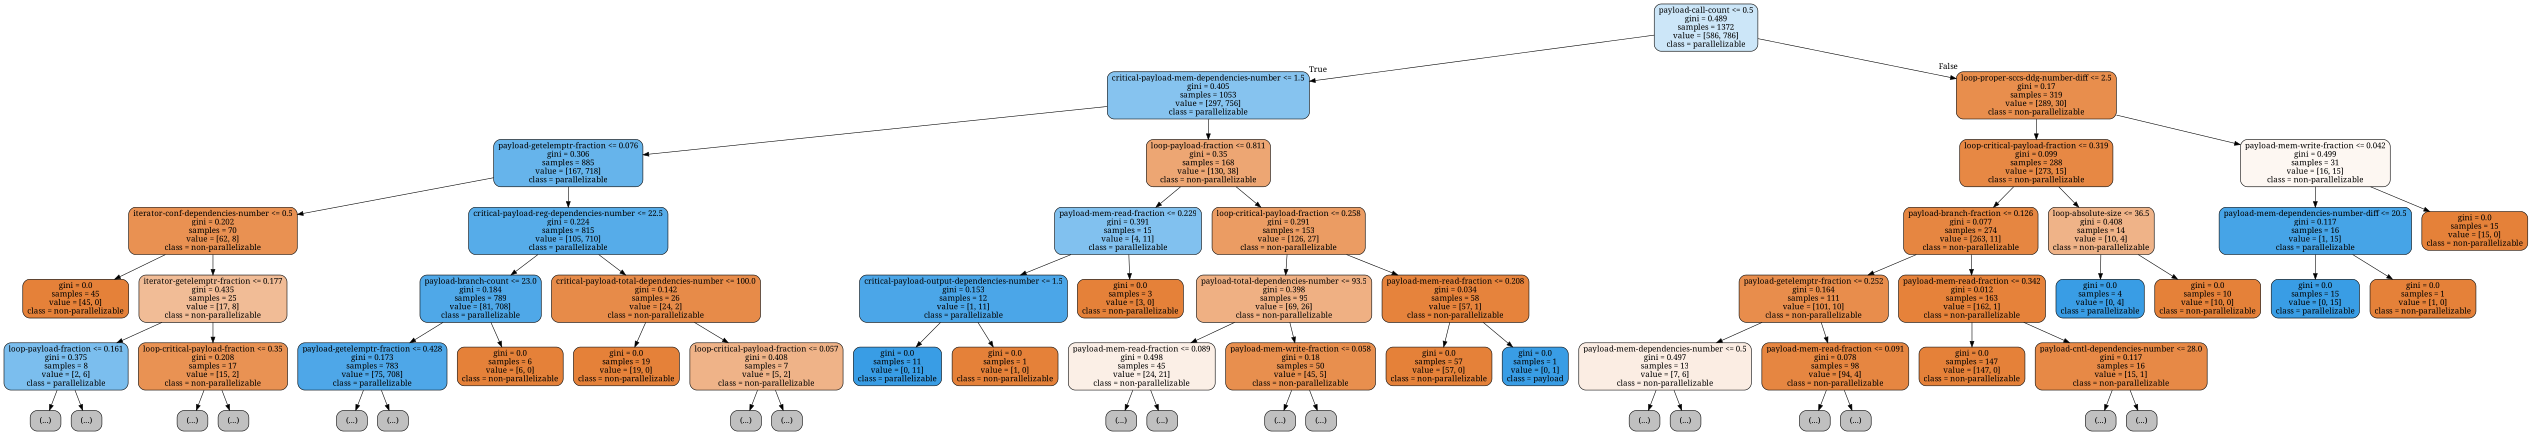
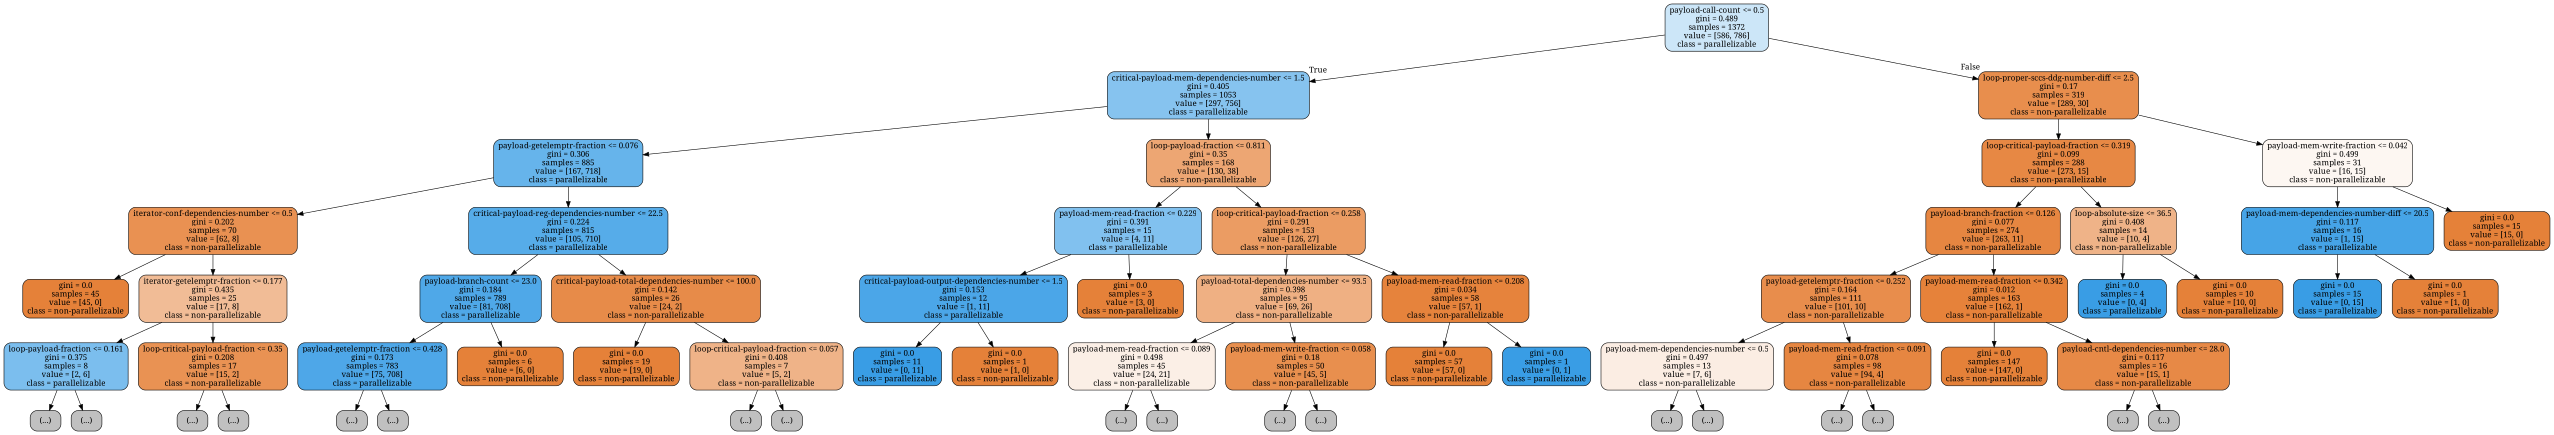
node "gini = 0.0 samples = 1 value = [0, 1] class = payload": label "gini = 0.0 samples = 1 value = [0, 1] class = payload" -> "gini = 0.0 samples = 1 value = [0, 1] class = parallelizable"
